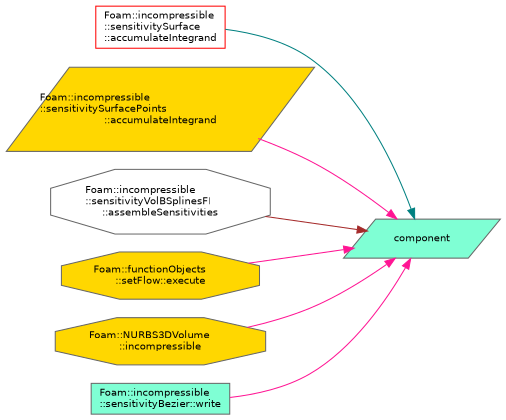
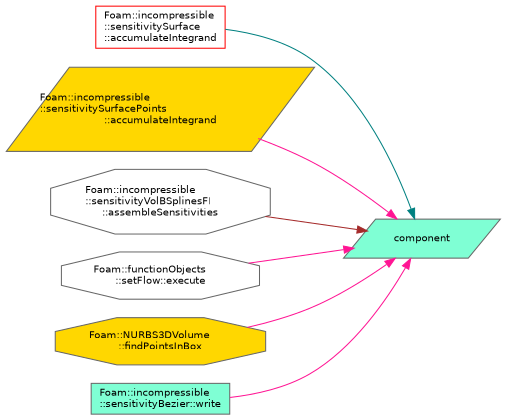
node "Foam::functionObjects ::setFlow::execute": fillcolor gold -> white
node "Foam::NURBS3DVolume ::incompressible": label "Foam::NURBS3DVolume ::incompressible" -> "Foam::NURBS3DVolume ::findPointsInBox"
